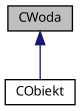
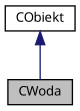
edge "CObiekt" -> "CWoda": reversed
